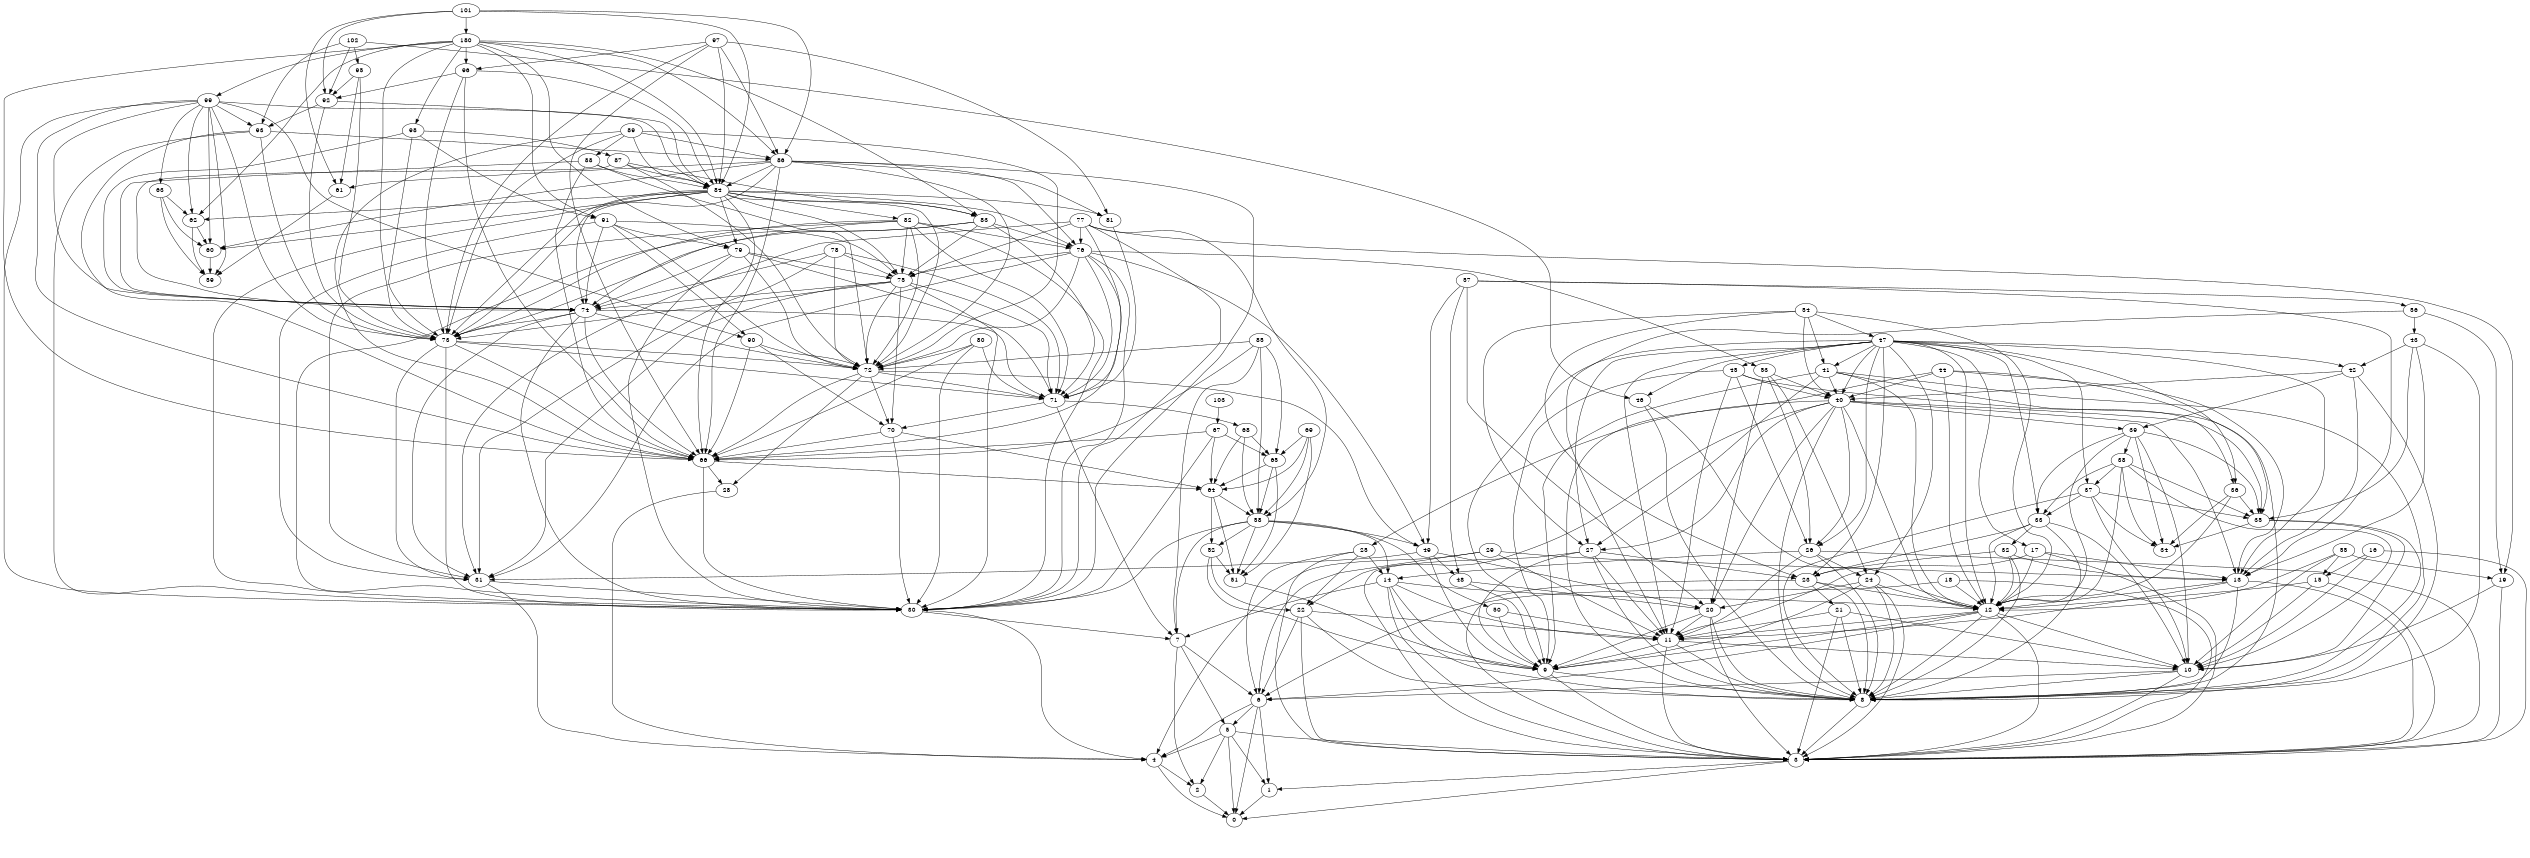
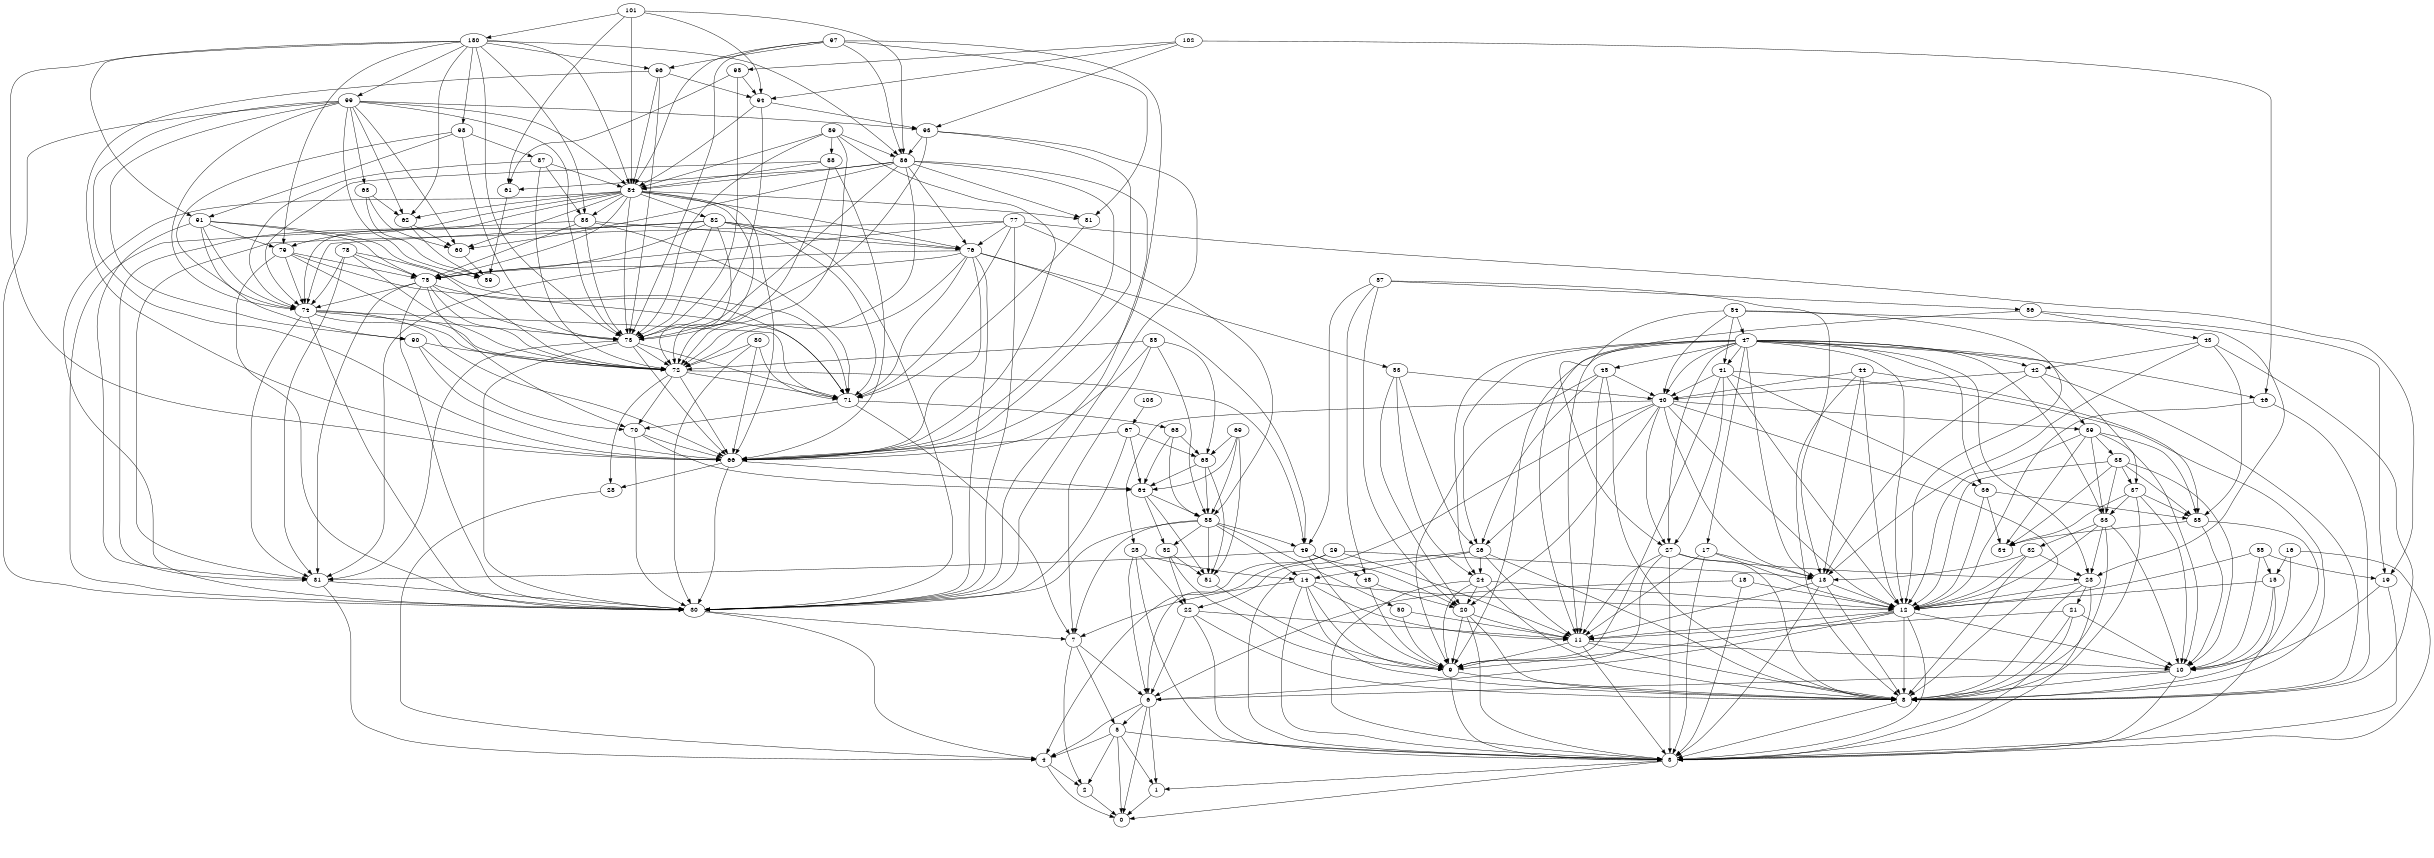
node "92": label "92" -> "94"
edge "40" -> "35": removed
